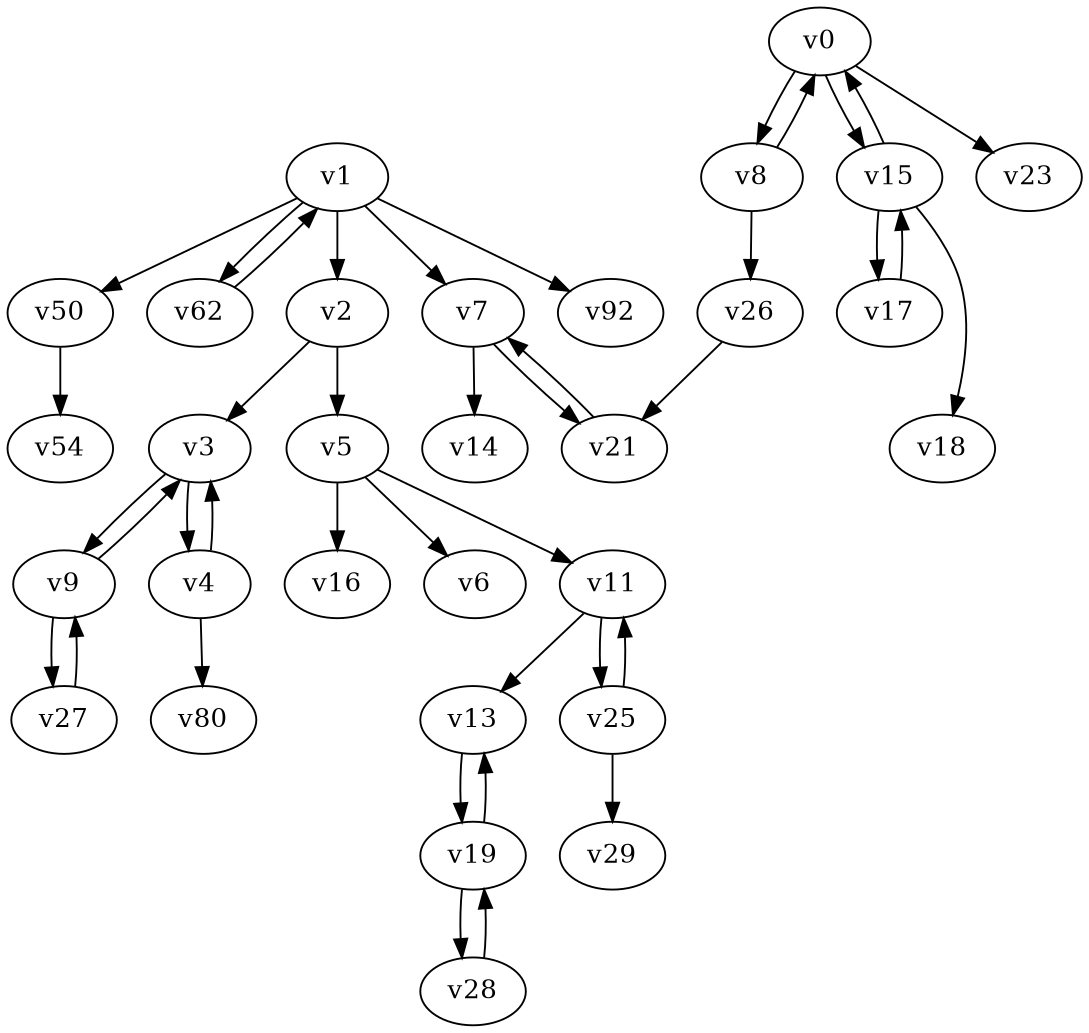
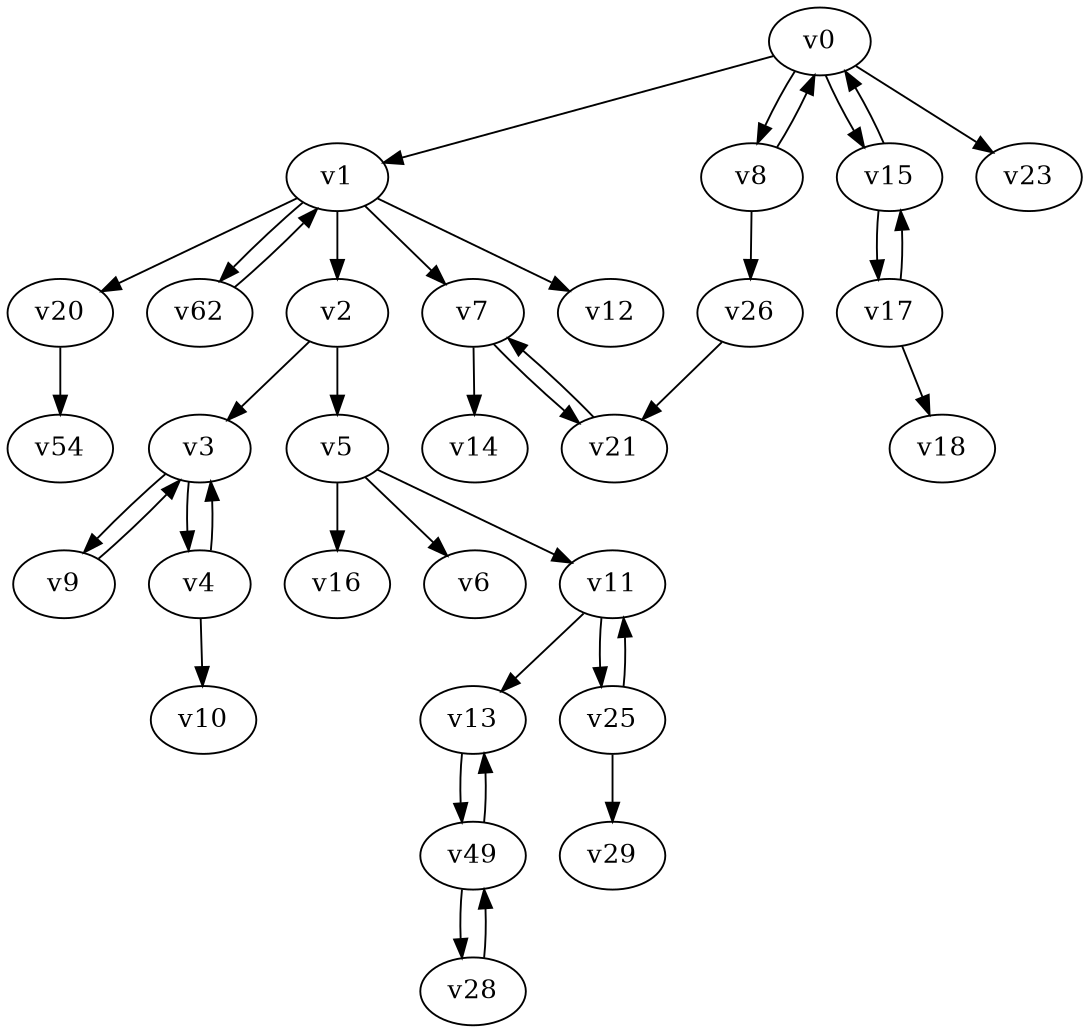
edge "v0" -> "v1": added
edge "v15" -> "v18": now "v17" -> "v18"
node "v50": label "v50" -> "v20"
node "v92": label "v92" -> "v12"
node "v27": removed
node "v80": label "v80" -> "v10"
node "v19": label "v19" -> "v49"
